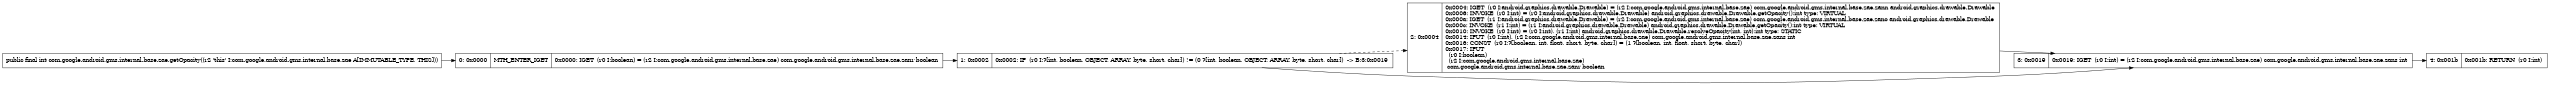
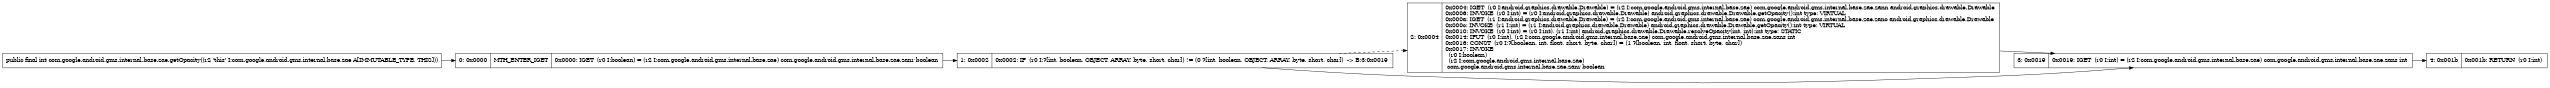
node "2: 0x0004": text "0x0017: IPUT" -> "0x0017: INVOKE"
